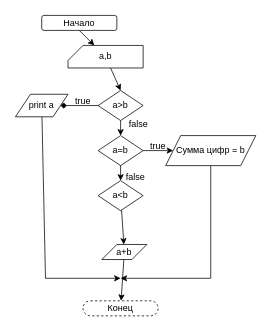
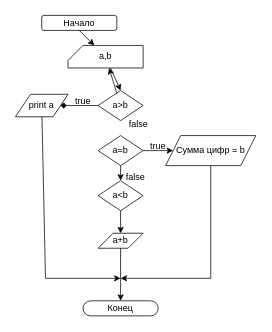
edge "a>b" -> "a=b": now "a>b" -> "a,b"
node "a+b": moved (124, 252) -> (120, 240)
node "Конец": style dashed -> solid
